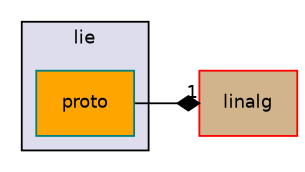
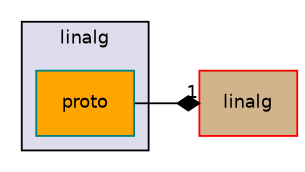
cluster "lie": label "lie" -> "linalg"
